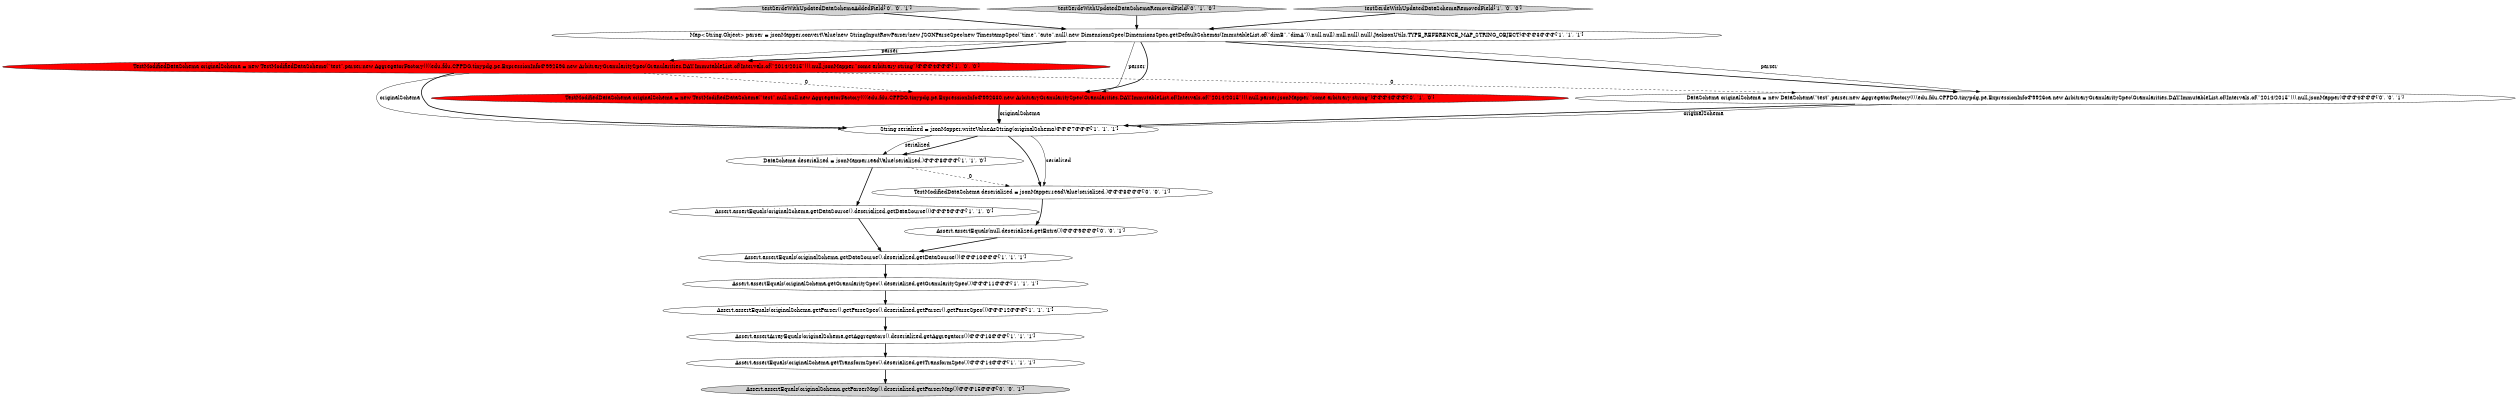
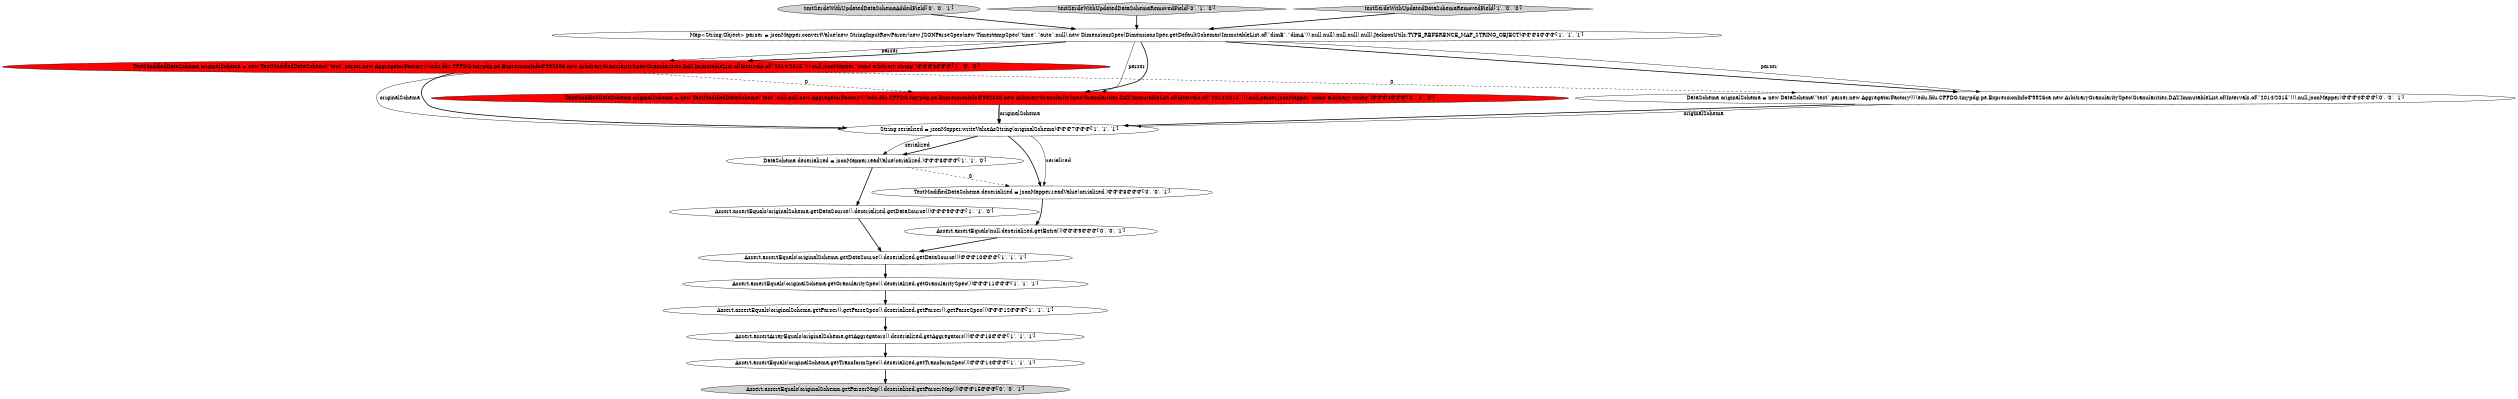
node "testSerdeWithUpdatedDataSchemaAddedField['0', '0', '1']": shape diamond -> ellipse
